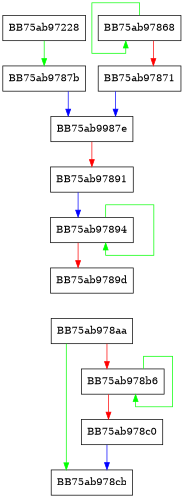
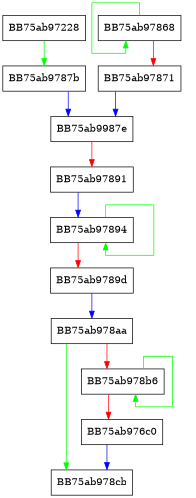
edge "BB75ab9789d" -> "BB75ab978aa": added
node "BB75ab978c0": label "BB75ab978c0" -> "BB75ab976c0"
